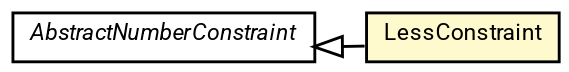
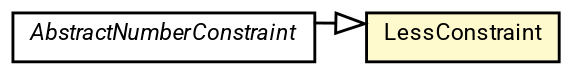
edge "LessConstraint" -> "AbstractNumberConstraint": reversed
